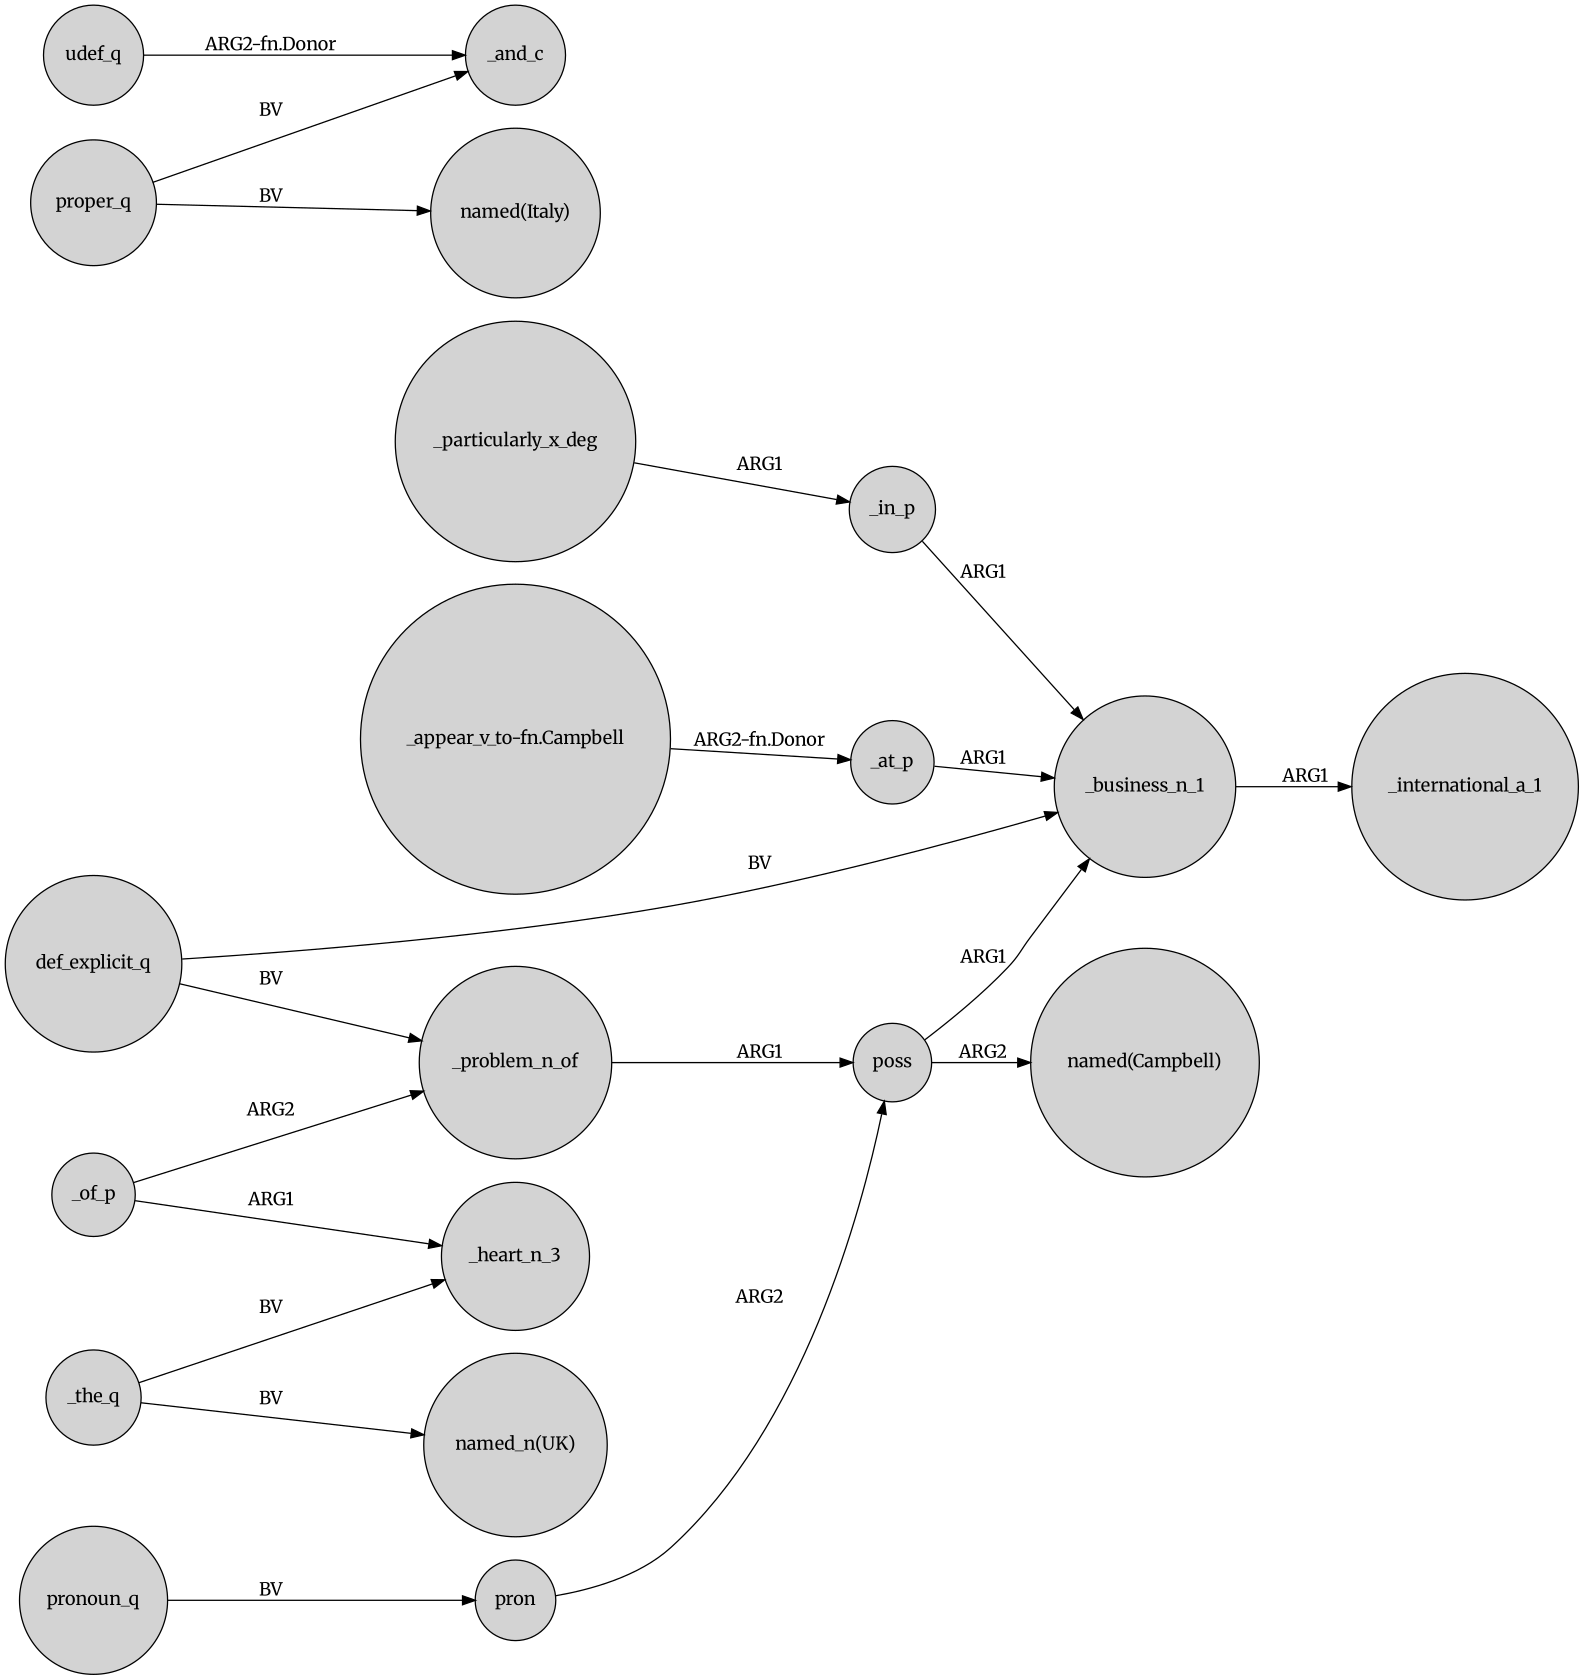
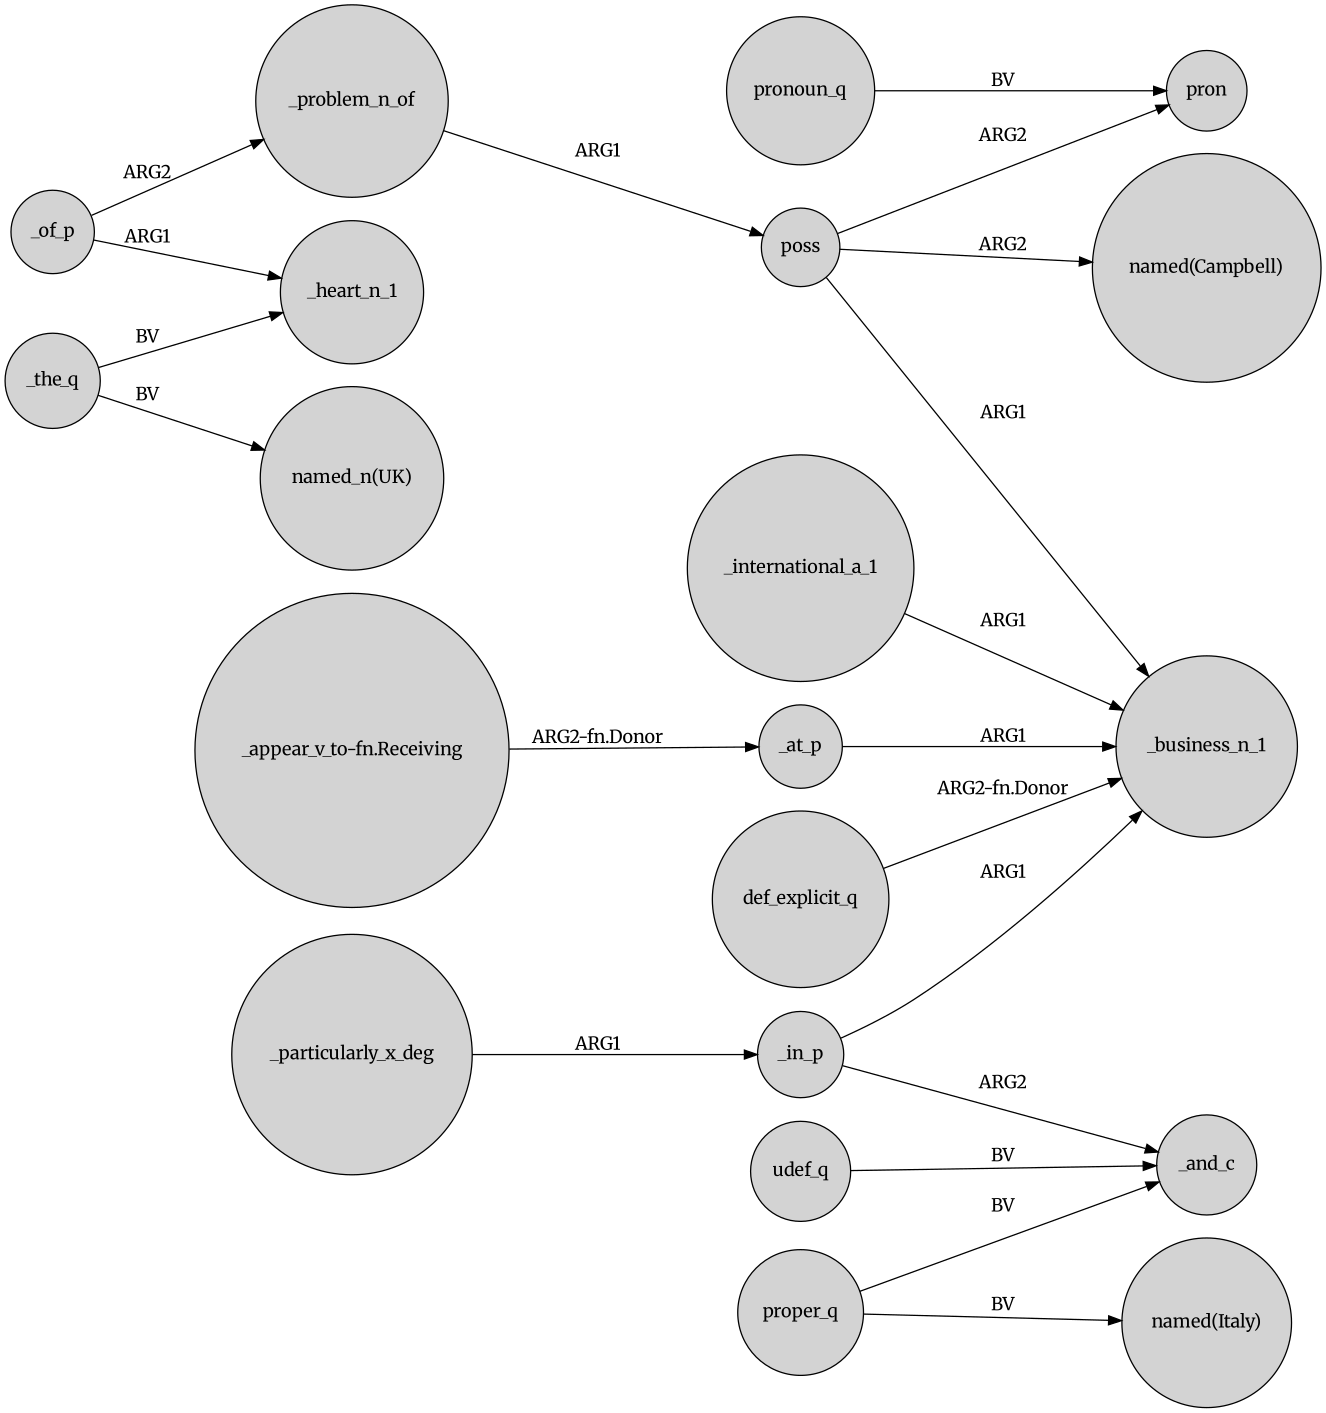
edge "udef_q" -> "_and_c": label "ARG2-fn.Donor" -> "BV"
node "_appear_v_to-fn.Campbell": label "_appear_v_to-fn.Campbell" -> "_appear_v_to-fn.Receiving"
edge "_business_n_1" -> "_international_a_1": reversed
edge "def_explicit_q" -> "_business_n_1": label "BV" -> "ARG2-fn.Donor"
edge "def_explicit_q" -> "_problem_n_of": removed, label "BV"
edge "_in_p" -> "_and_c": added, label "ARG2"
node "_heart_n_3": label "_heart_n_3" -> "_heart_n_1"
edge "pron" -> "poss": reversed
